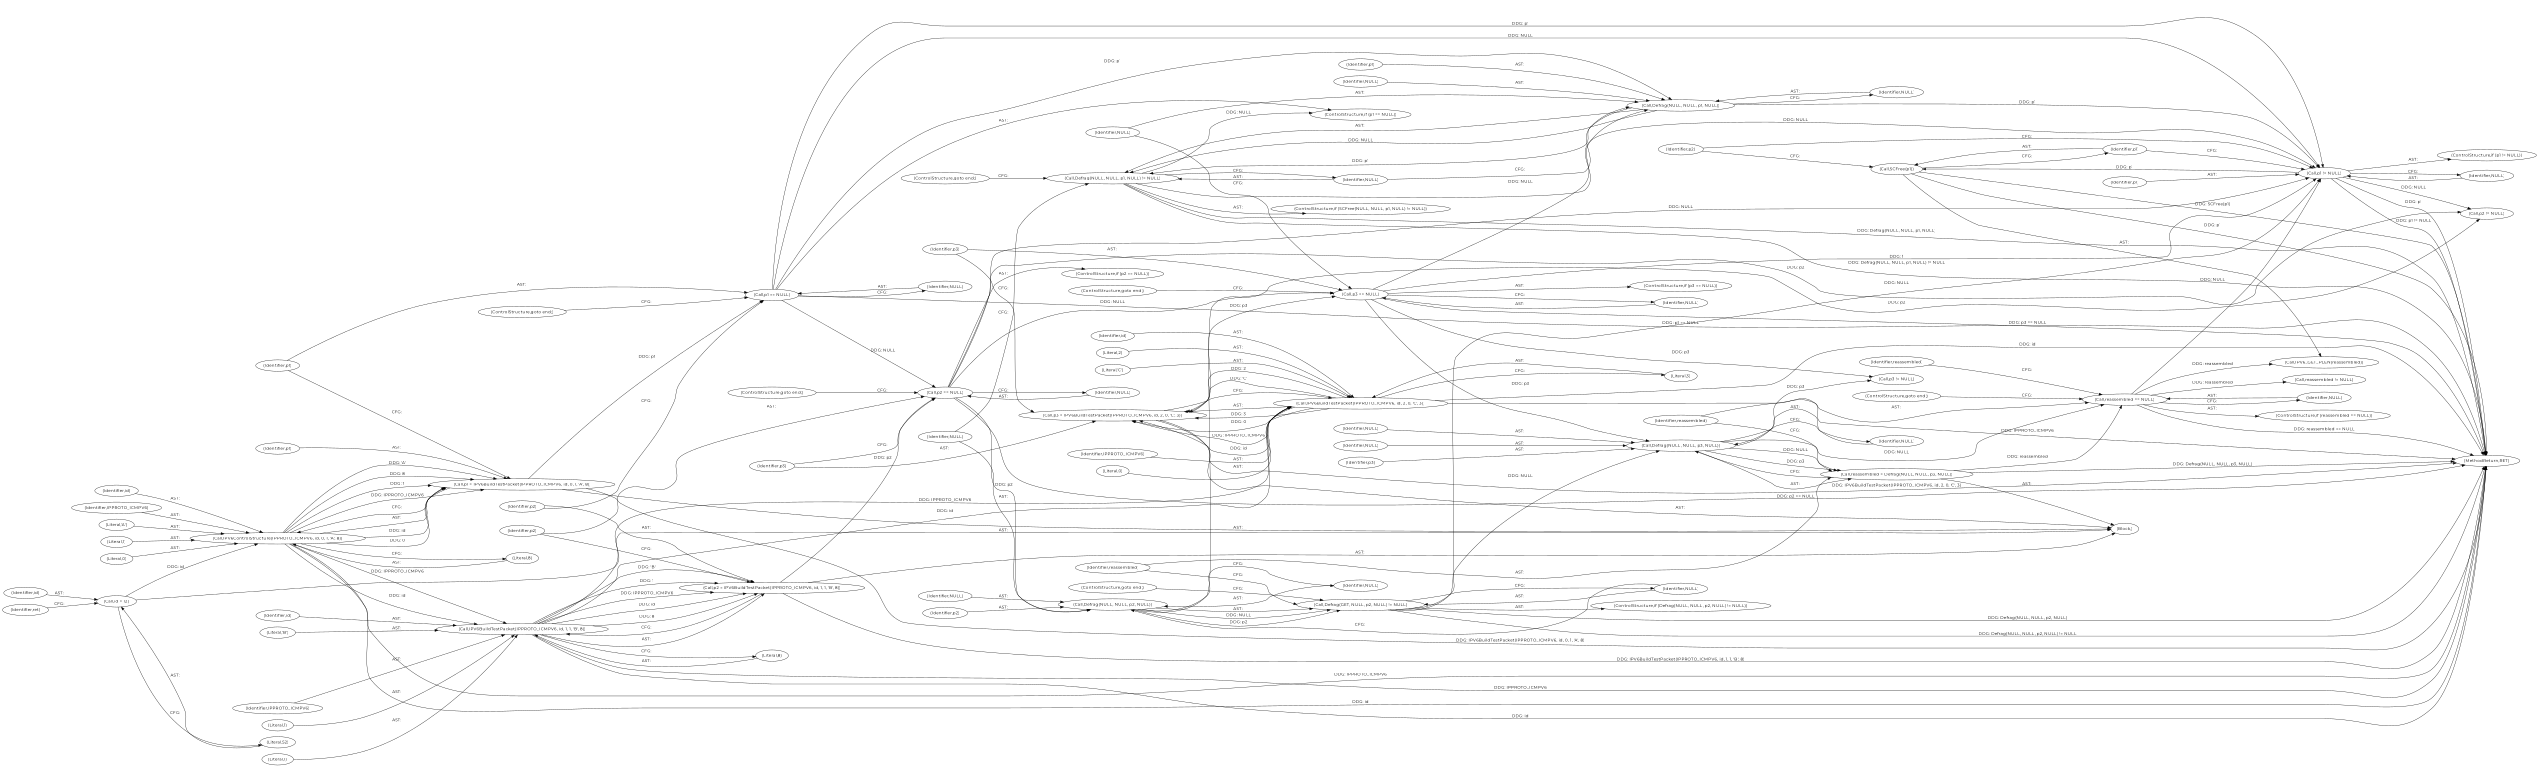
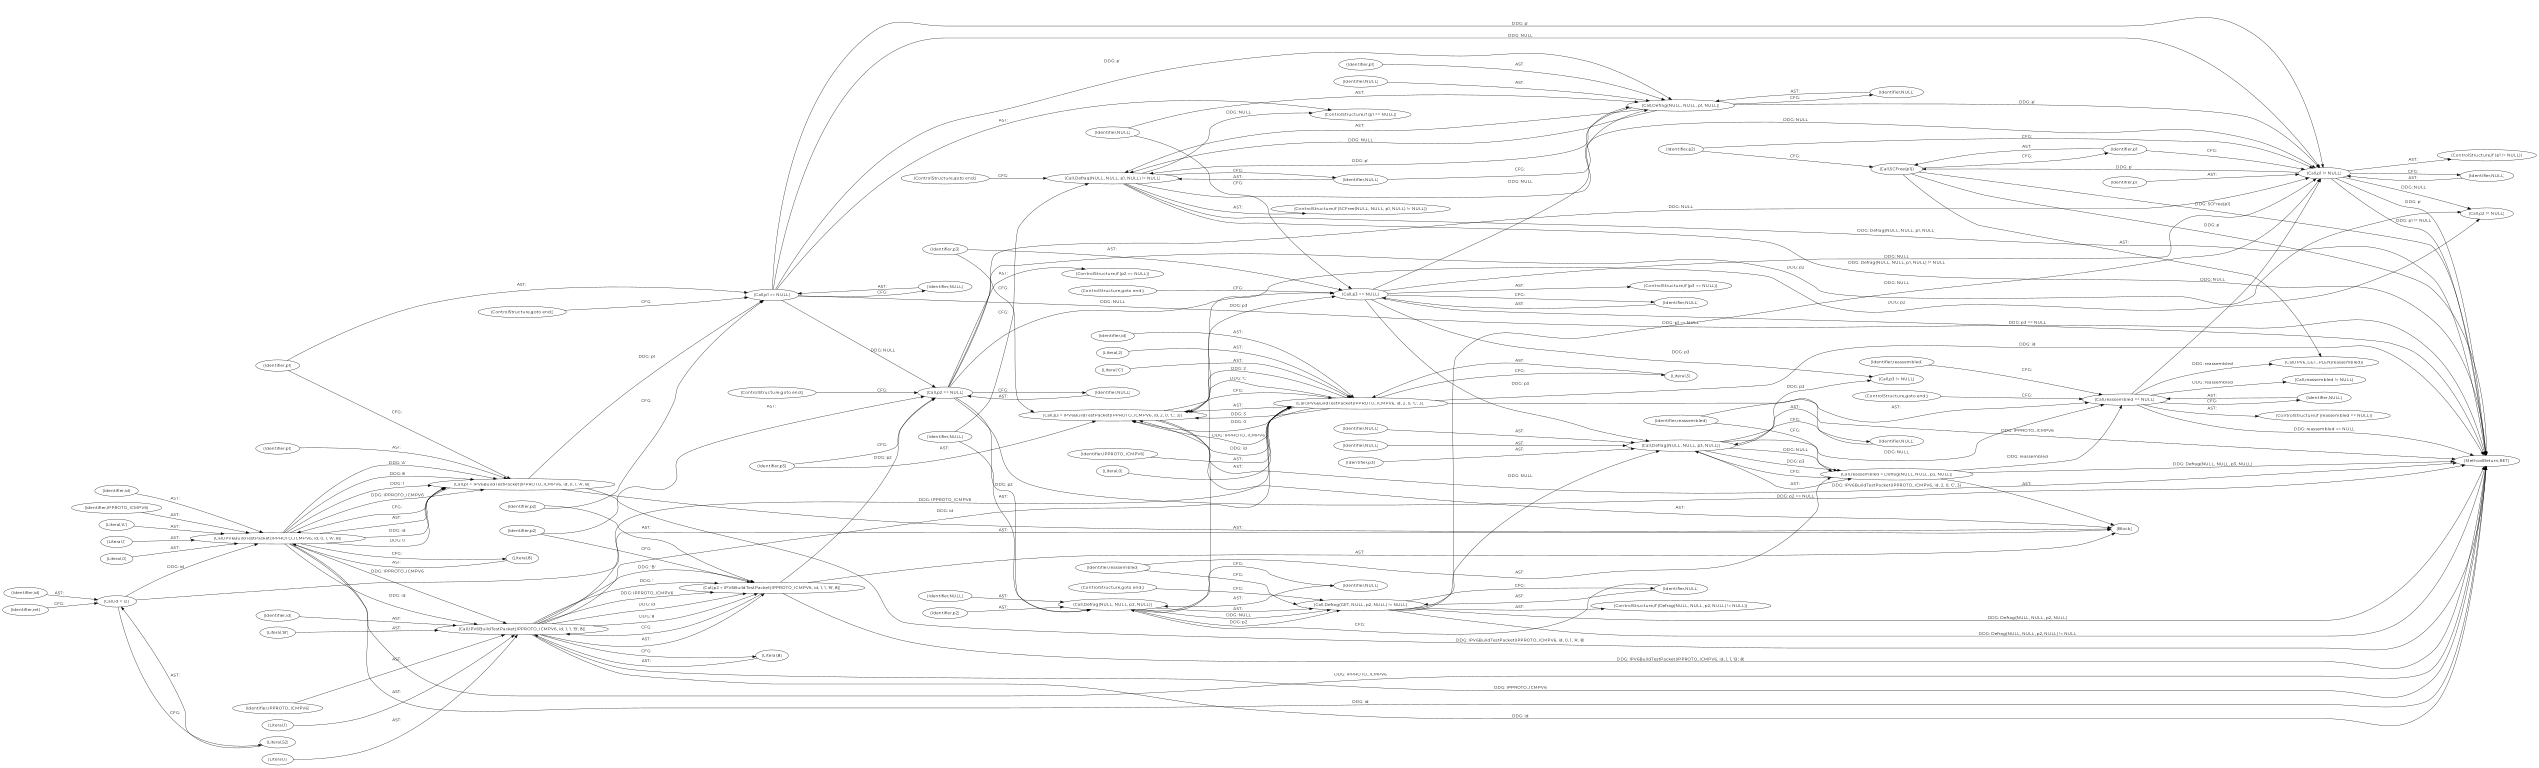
edge "(Call,p3 == NULL)" -> "(Call,p1 != NULL)": label "DDG: 1" -> "DDG: NULL"
node "(Call,IPV6ControlStructure(IPPROTO_ICMPV6, id, 0, 1, 'A', 8))": label "(Call,IPV6ControlStructure(IPPROTO_ICMPV6, id, 0, 1, 'A', 8))" -> "(Call,IPV6BuildTestPacket(IPPROTO_ICMPV6, id, 0, 1, 'A', 8))"
